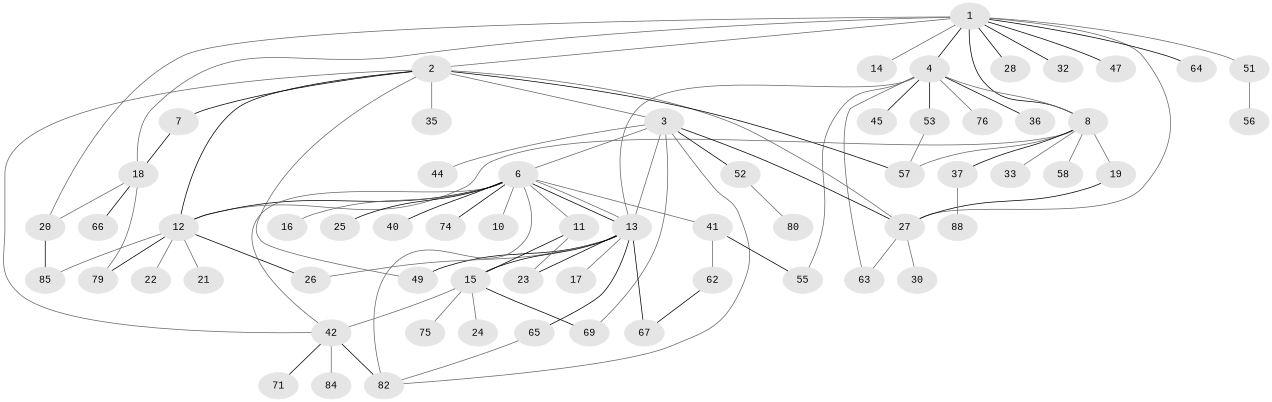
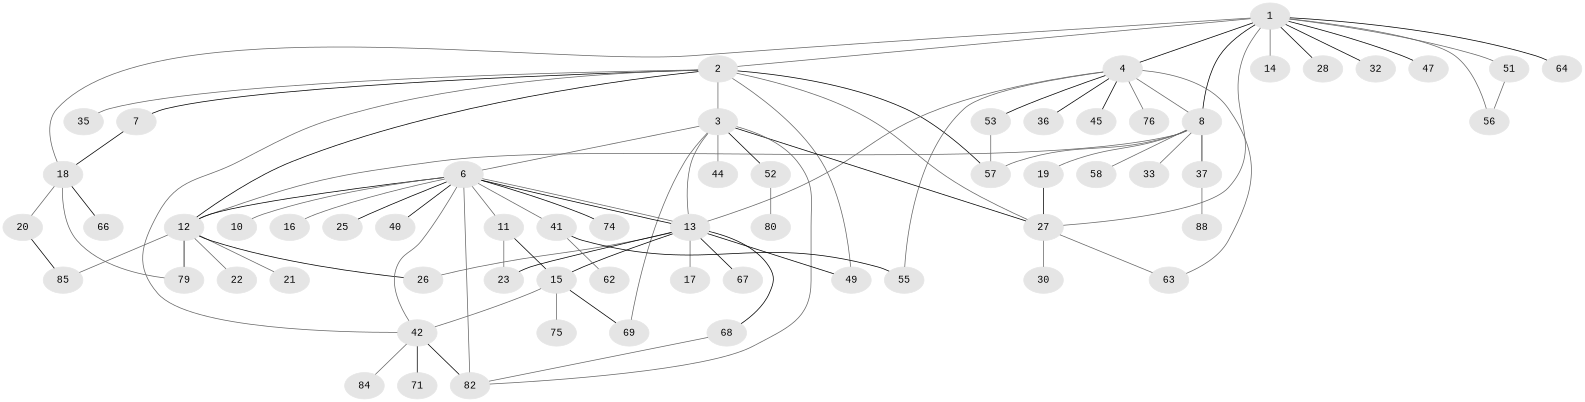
edge "1" -- "20": now "1" -- "56"
edge "62" -- "67": removed
node "24": removed
node "65": label "65" -> "68"
